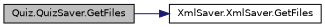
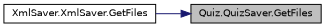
edge "Quiz.QuizSaver.GetFiles" -> "XmlSaver.XmlSaver.GetFiles": reversed
